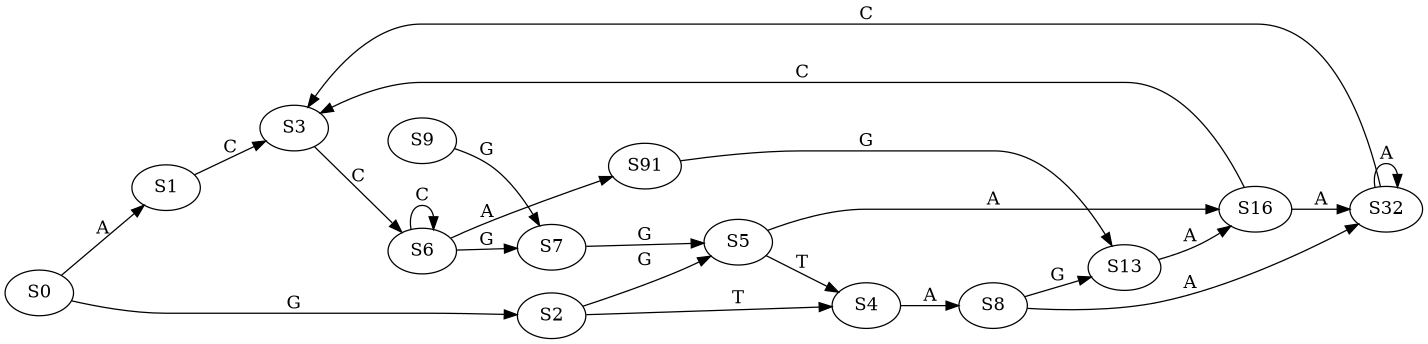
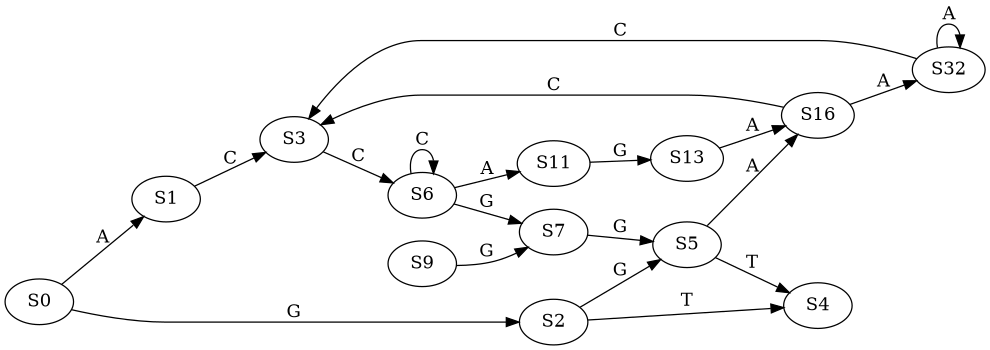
node "S91": label "S91" -> "S11"
node "S8": removed
